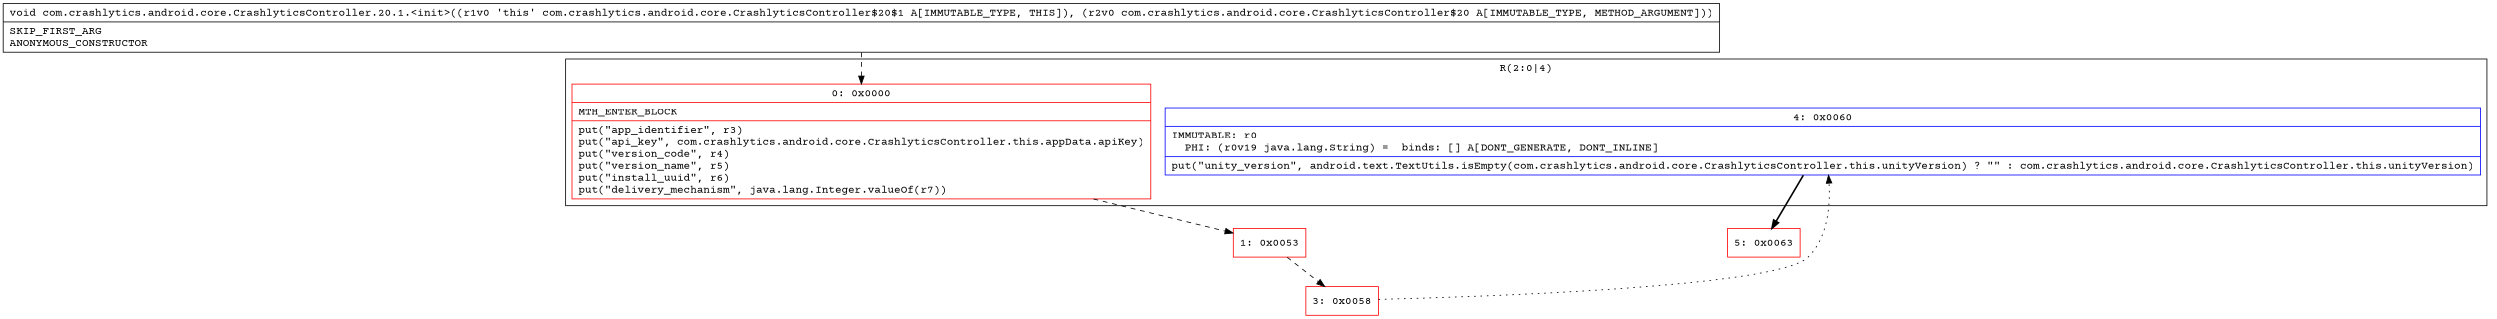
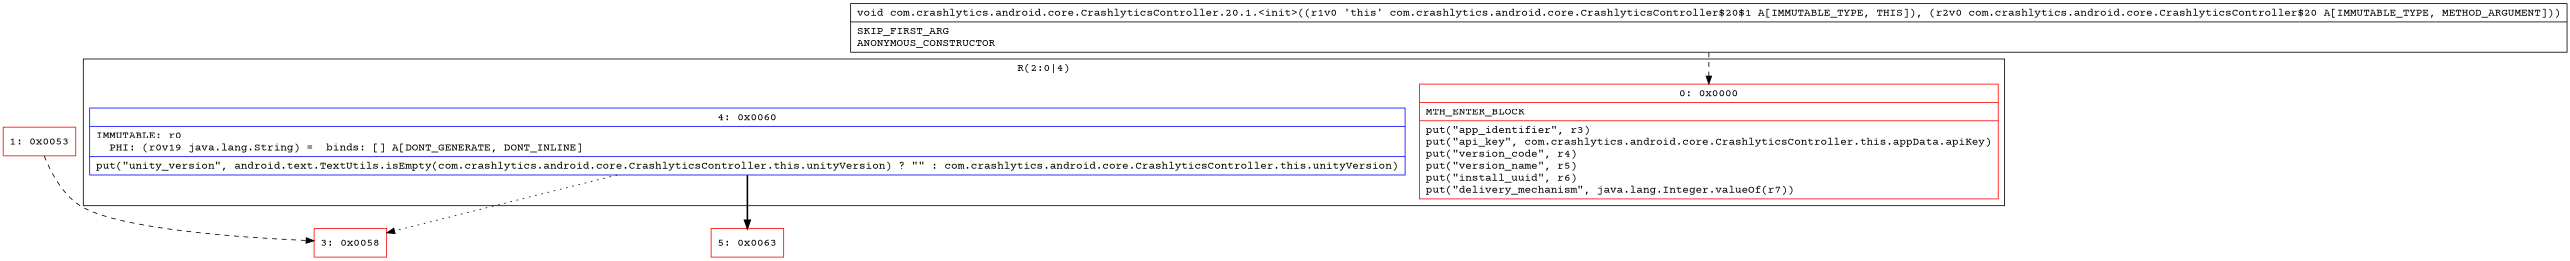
edge "0: 0x0000" -> "1: 0x0053": removed
edge "3: 0x0058" -> "4: 0x0060": reversed
